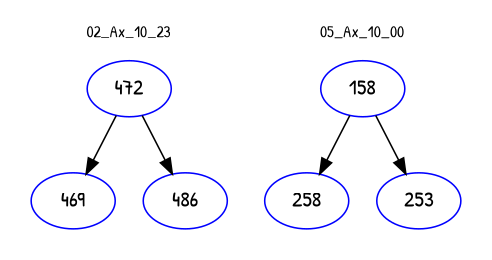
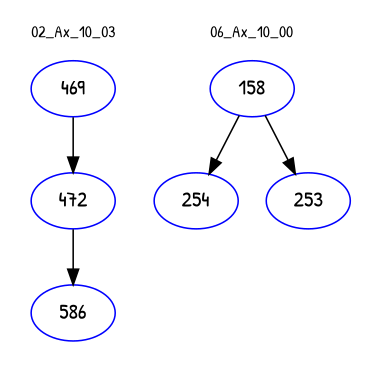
cluster "02_Ax_10_23": label "02_Ax_10_23" -> "02_Ax_10_03"
cluster "05_Ax_10_00": label "05_Ax_10_00" -> "06_Ax_10_00"
edge "472" -> "469": reversed
node "486": label "486" -> "586"
node "258": label "258" -> "254"
